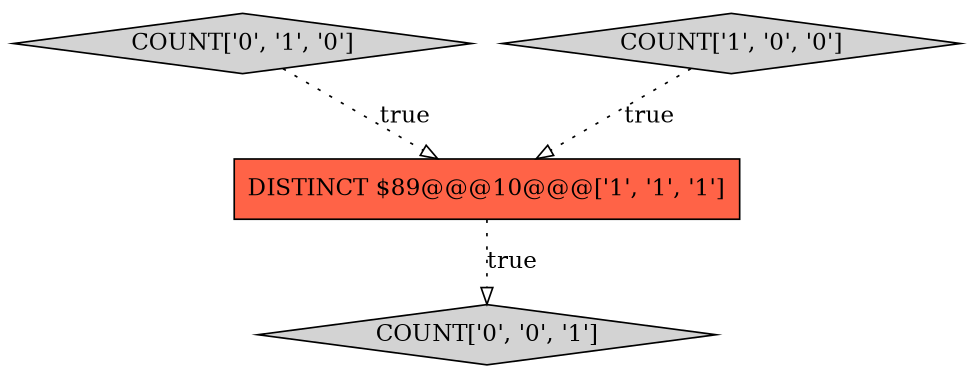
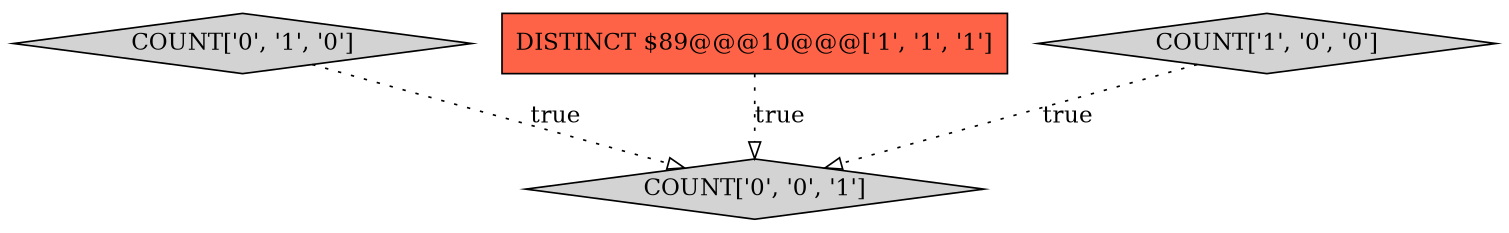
edge "COUNT['0', '1', '0']" -> "DISTINCT $89@@@10@@@['1', '1', '1']": now "COUNT['0', '1', '0']" -> "COUNT['0', '0', '1']"
edge "COUNT['1', '0', '0']" -> "DISTINCT $89@@@10@@@['1', '1', '1']": now "COUNT['1', '0', '0']" -> "COUNT['0', '0', '1']"
